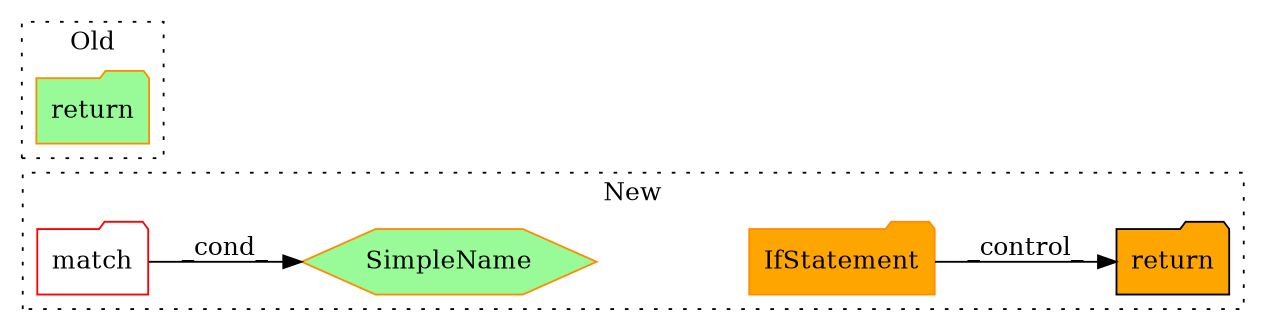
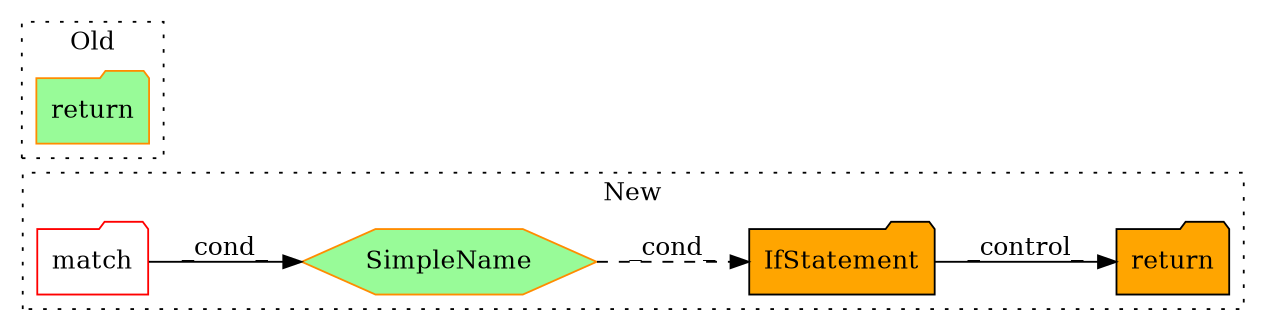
edge "SimpleName" -> "IfStatement": added, label "_cond_"
node "IfStatement": color darkorange -> black
